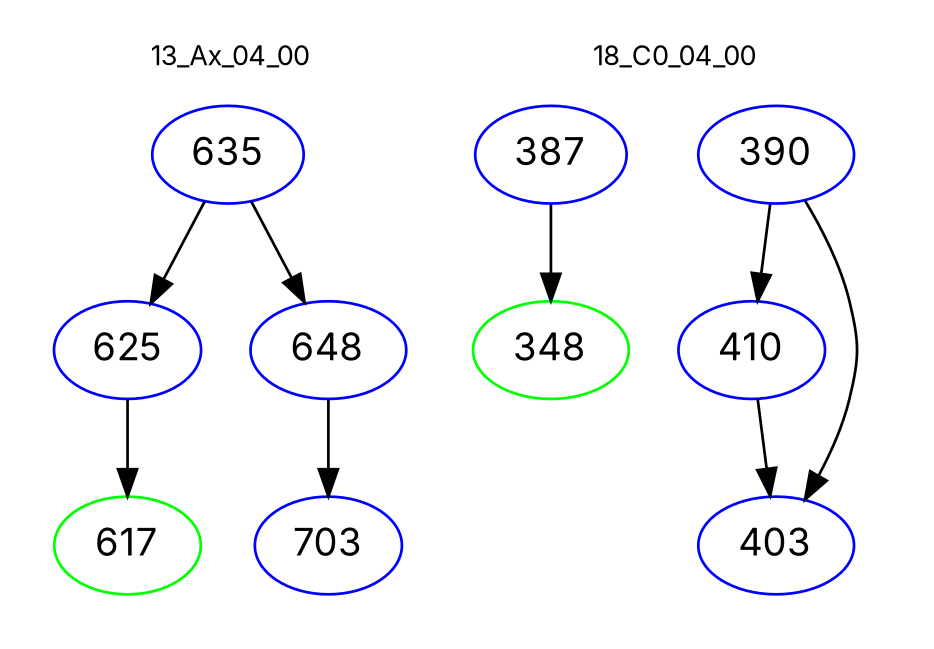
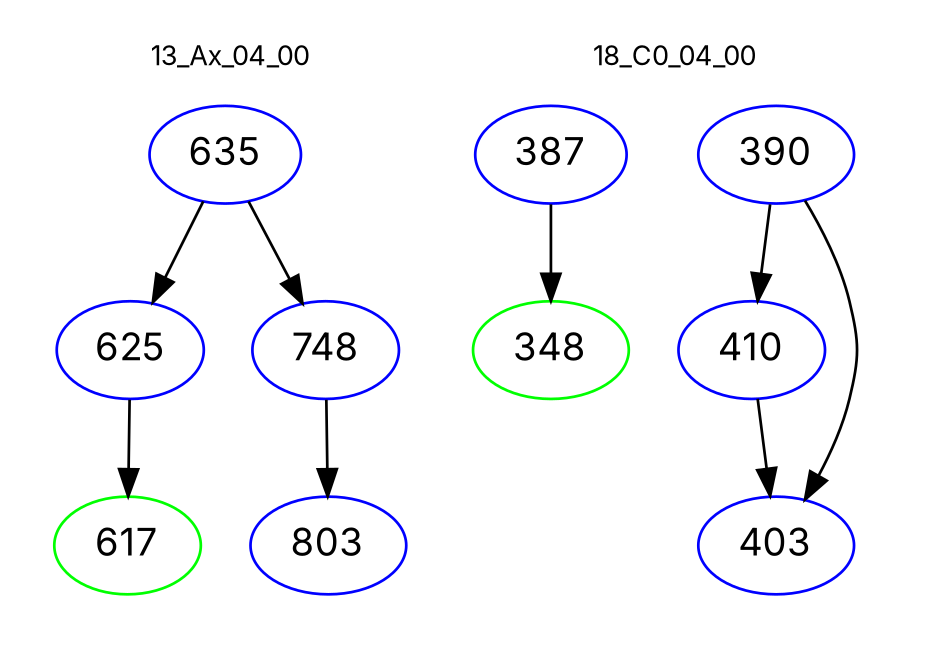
node "648": label "648" -> "748"
node "703": label "703" -> "803"
